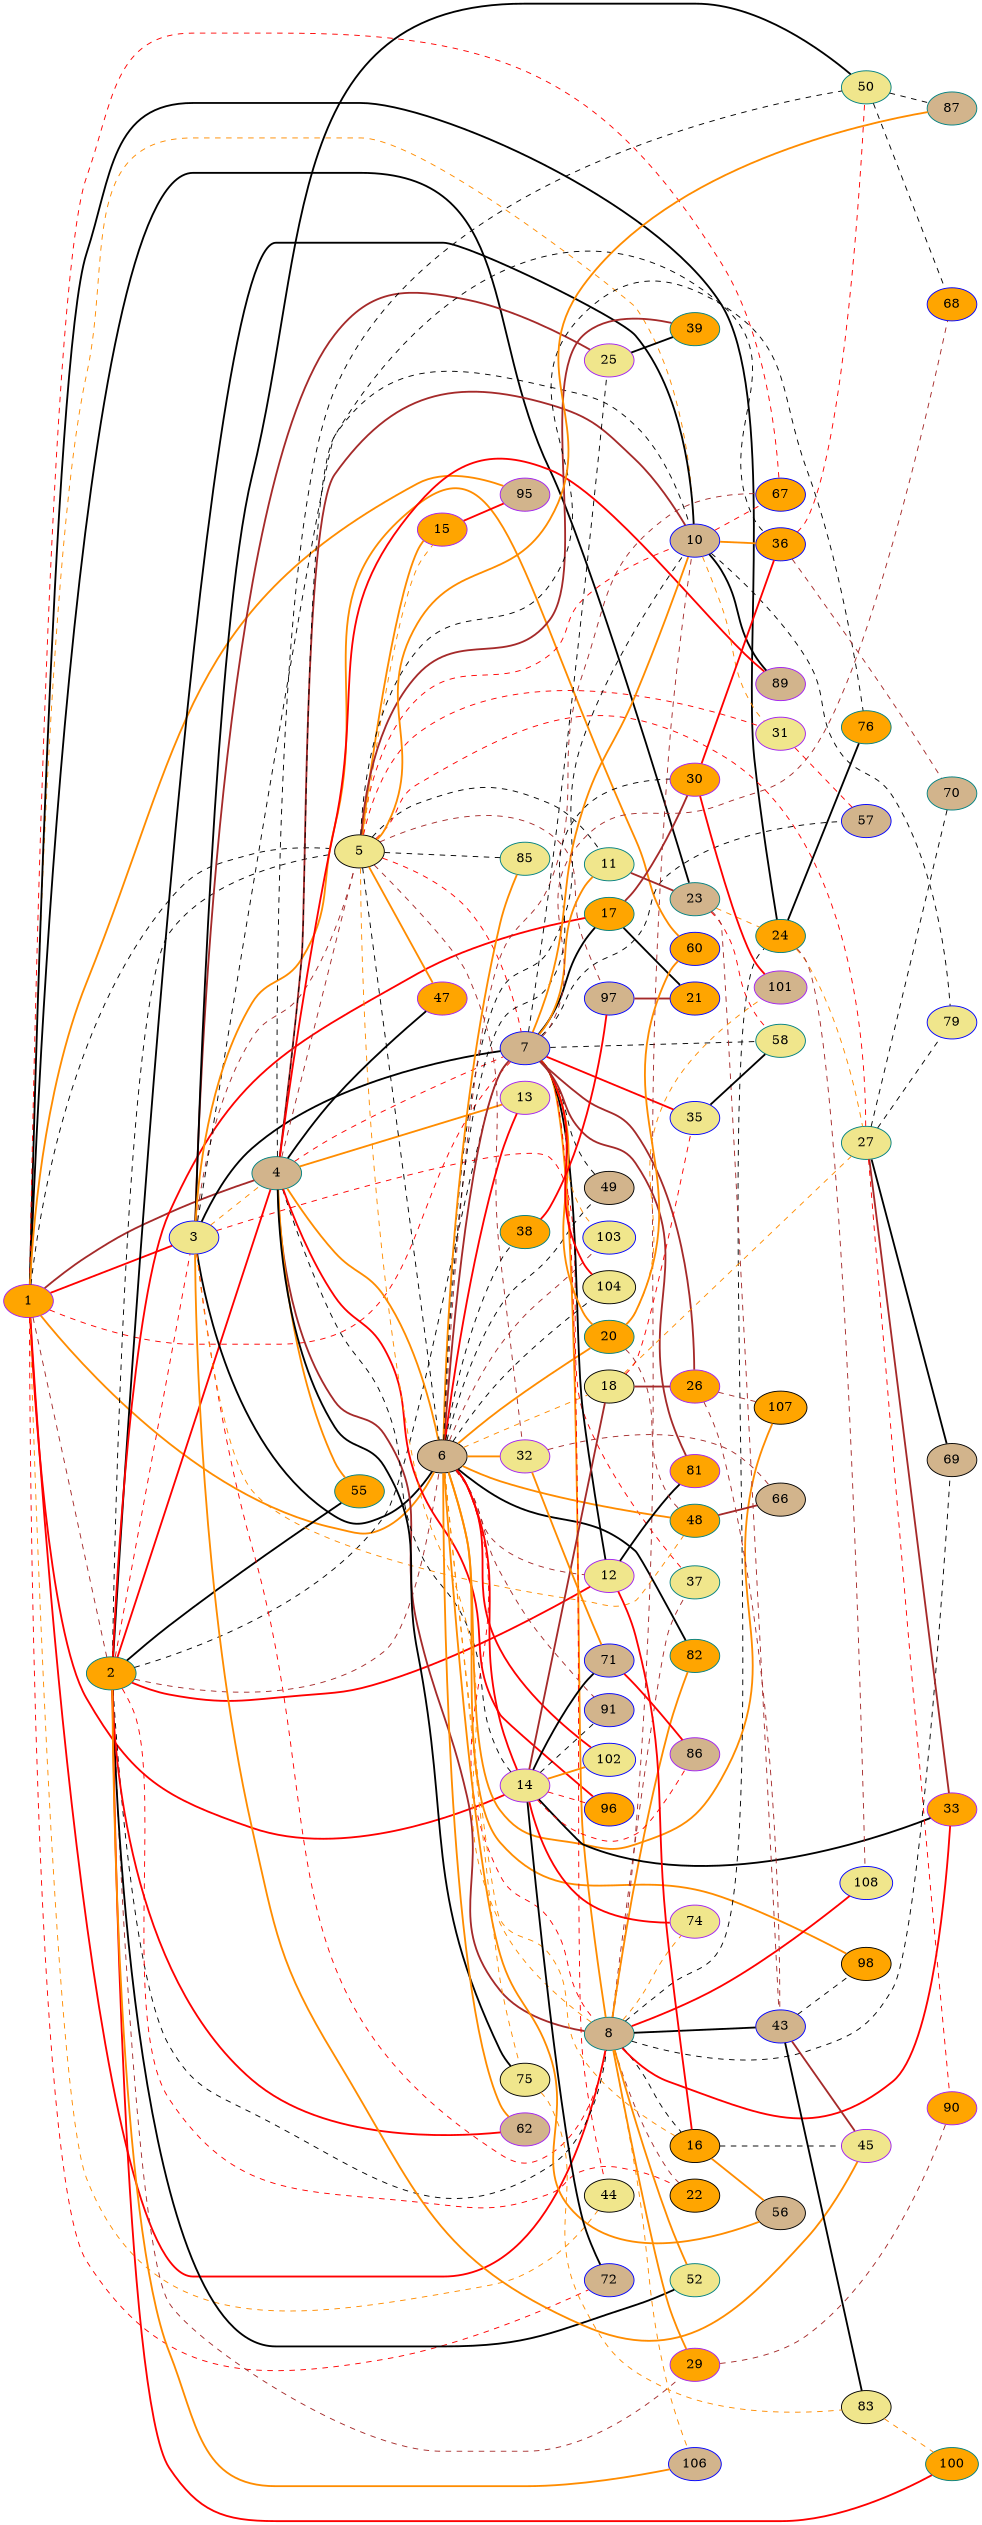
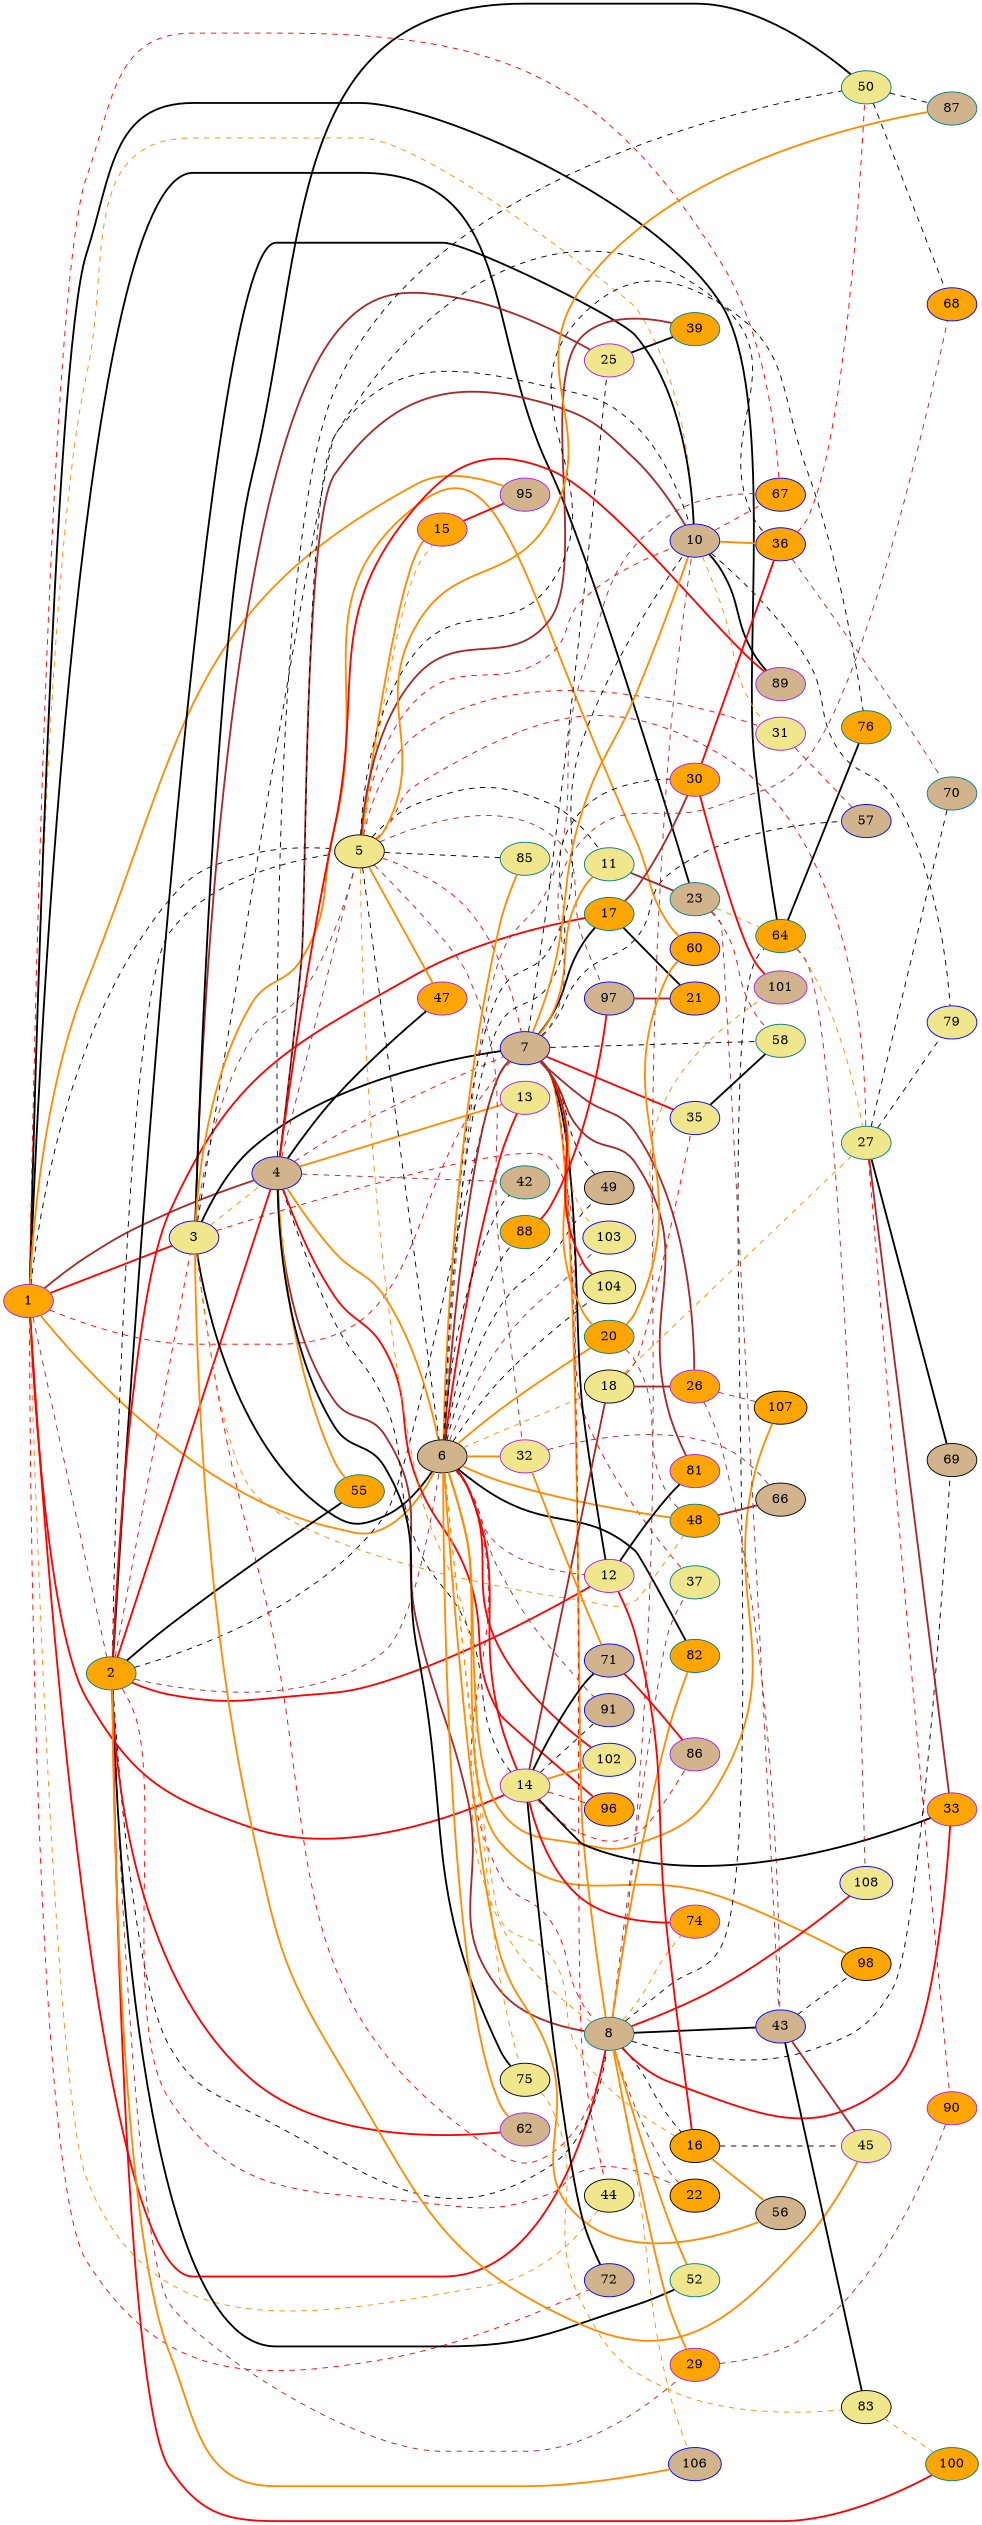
node "24": label "24" -> "64"
node "4": color teal -> blue
node "42": added
node "38": label "38" -> "88"
node "74": fillcolor khaki -> orange
